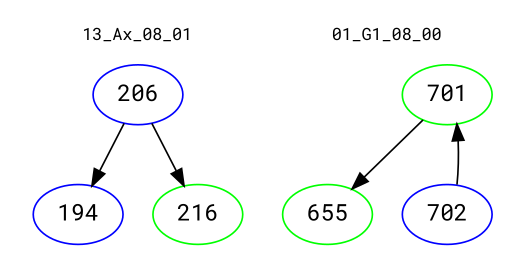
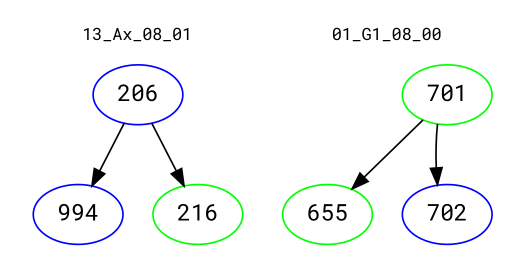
edge "702" -> "701": reversed
node "194": label "194" -> "994"
